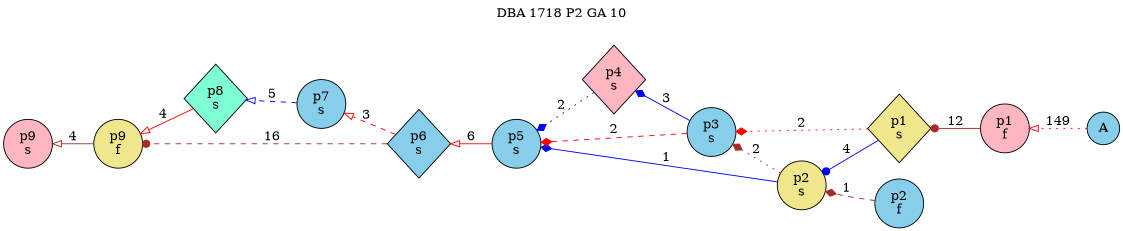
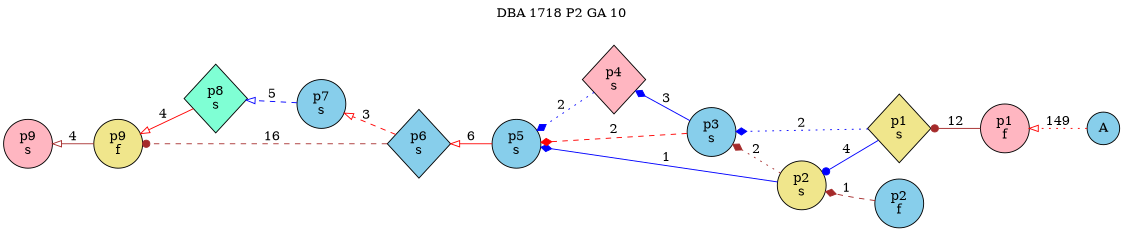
edge "p1 s" -> "p3 s": color red -> blue
